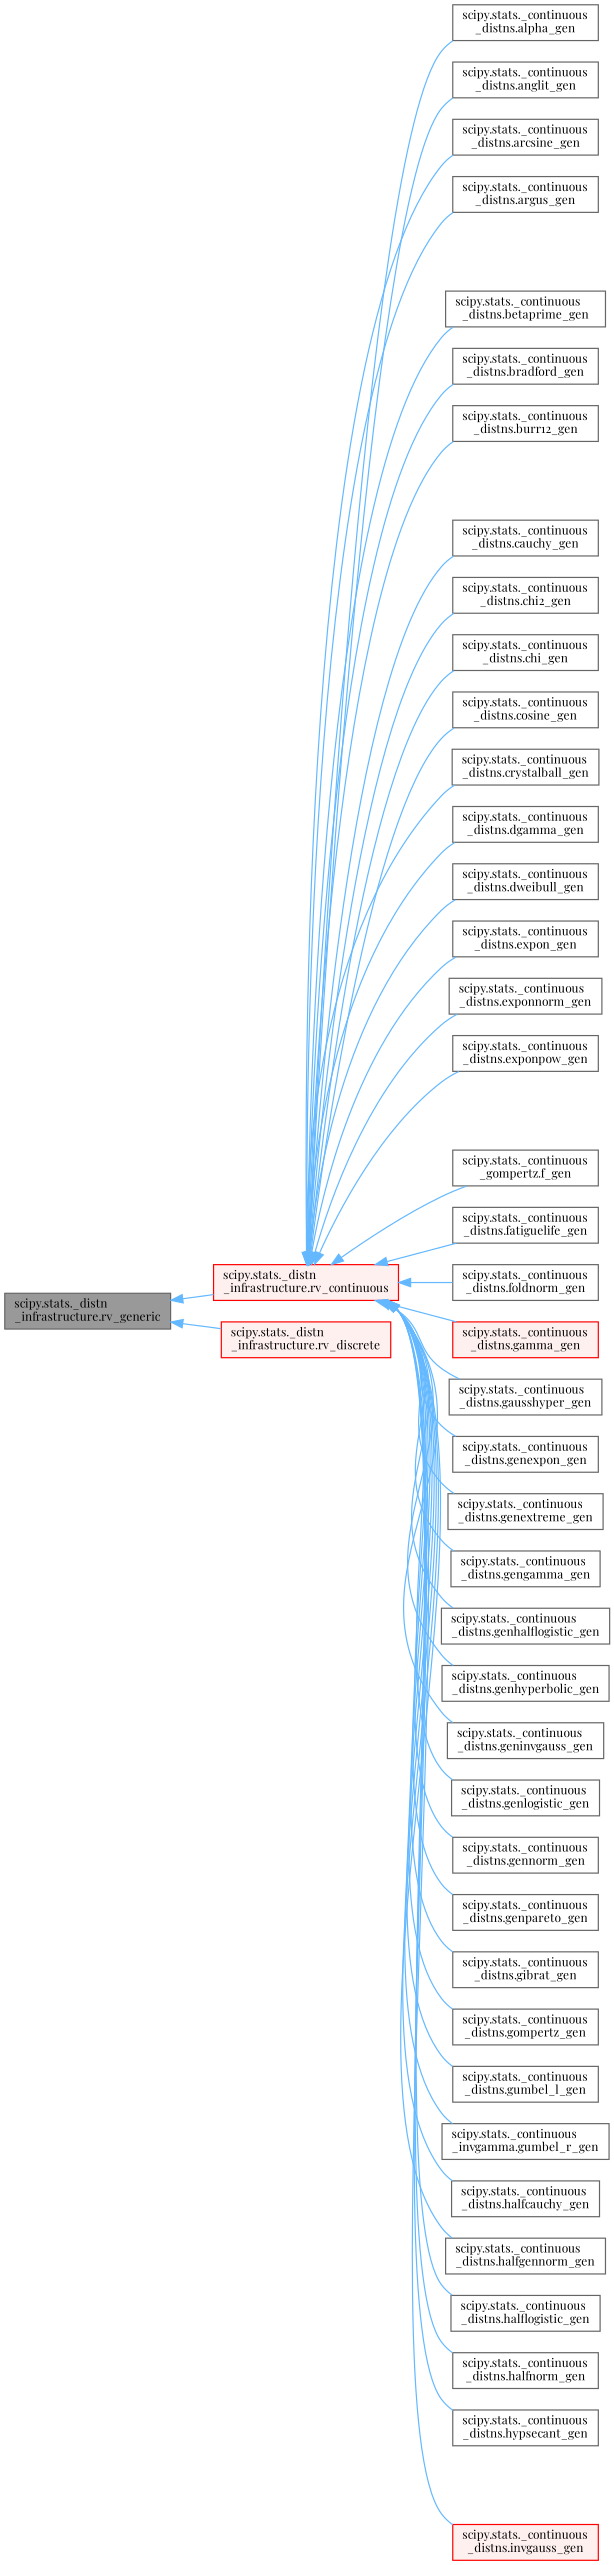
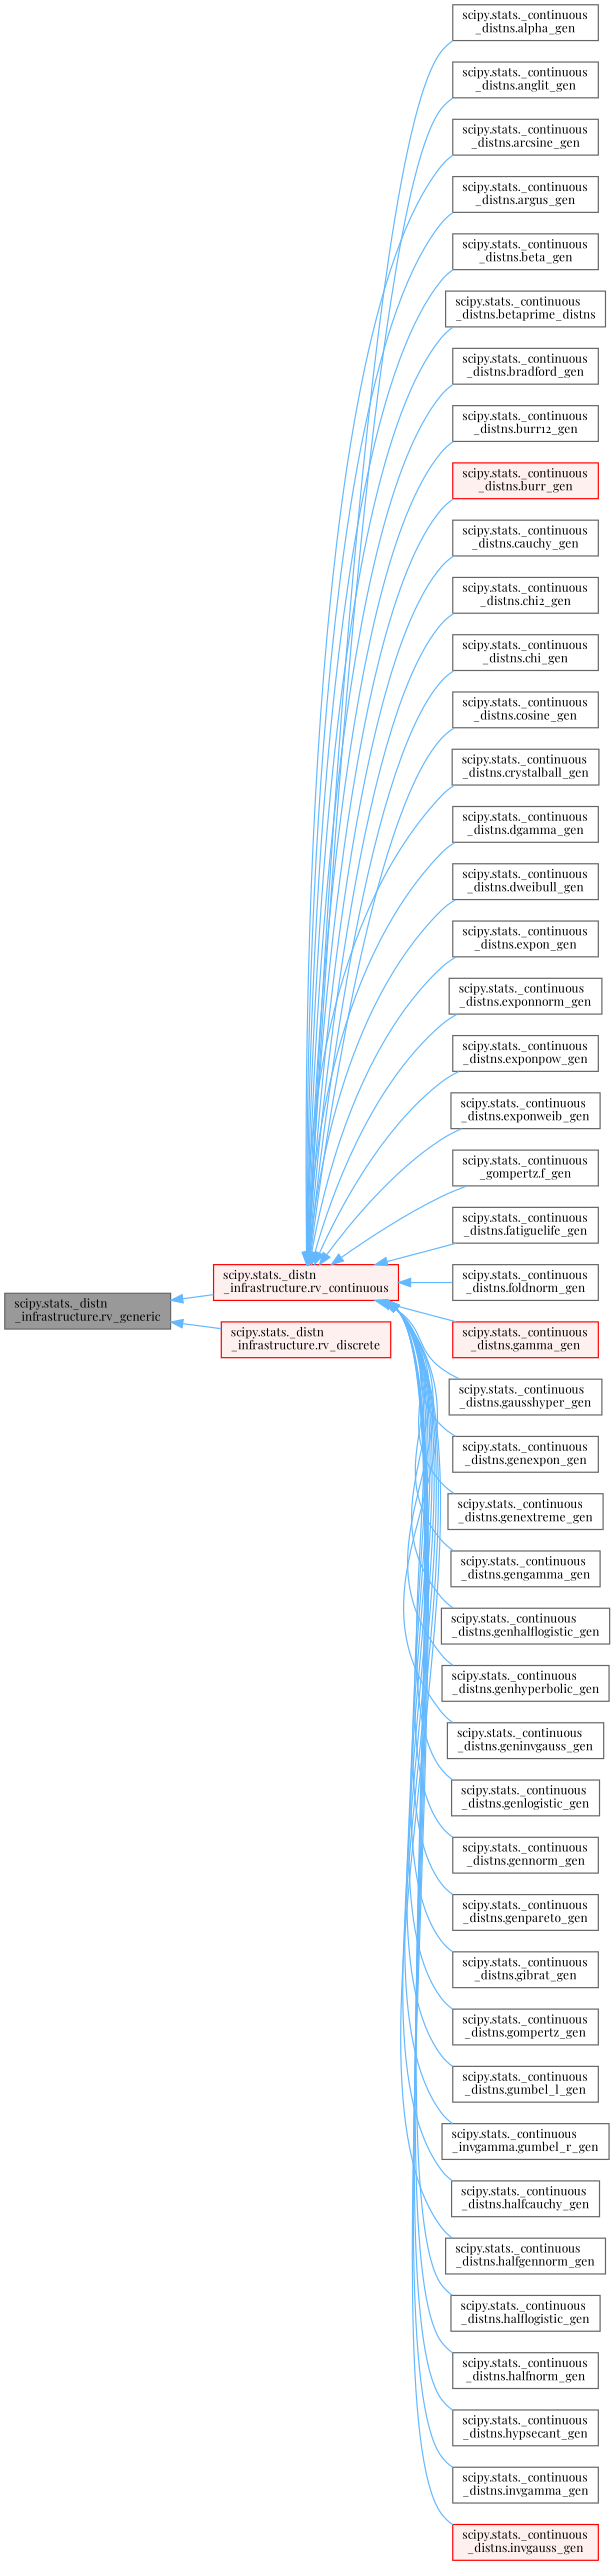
node "scipy.stats._continuous _distns.beta_gen": added
node "scipy.stats._continuous _distns.betaprime_gen": label "scipy.stats._continuous _distns.betaprime_gen" -> "scipy.stats._continuous _distns.betaprime_distns"
node "scipy.stats._continuous _distns.burr_gen": added
node "scipy.stats._continuous _distns.exponweib_gen": added
node "scipy.stats._continuous _distns.invgamma_gen": added
